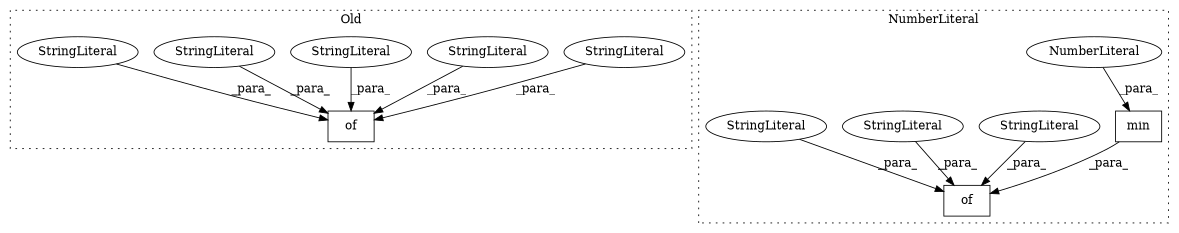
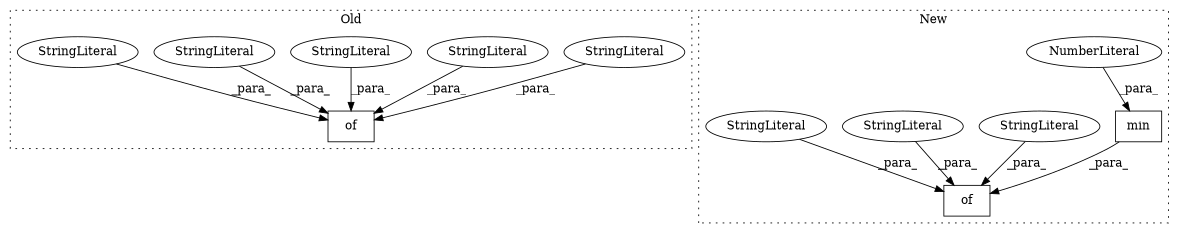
cluster "NumberLiteral": label "NumberLiteral" -> "New"
